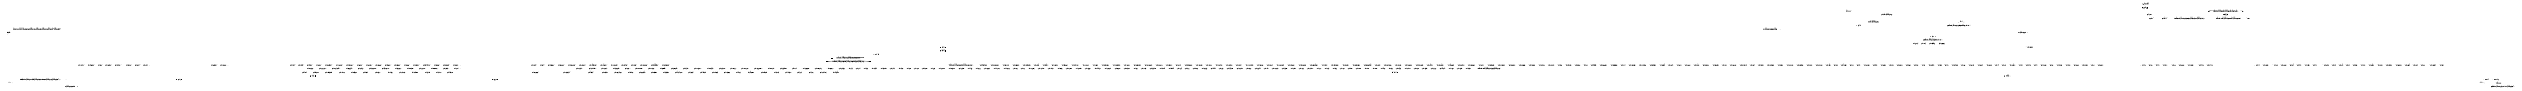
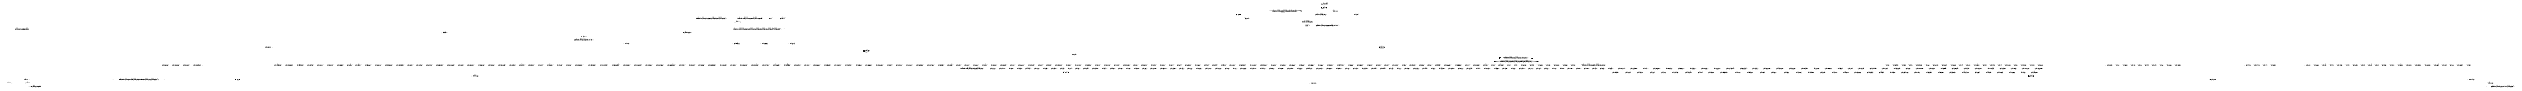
node "store.r r1073": added
